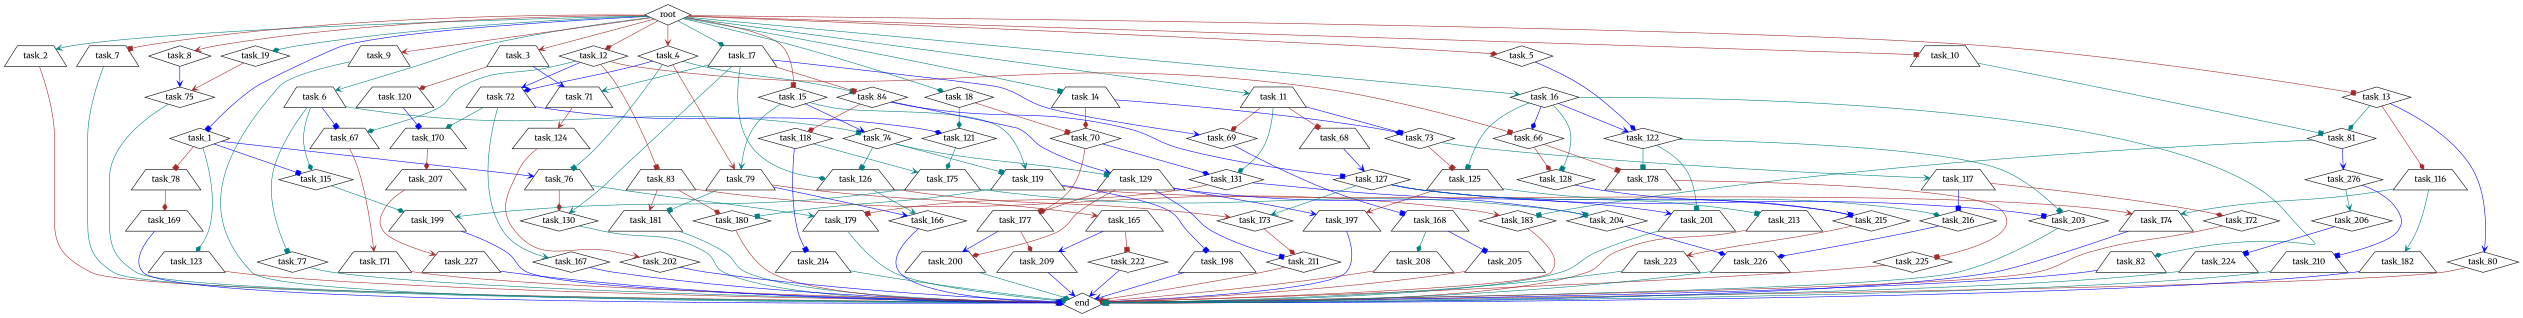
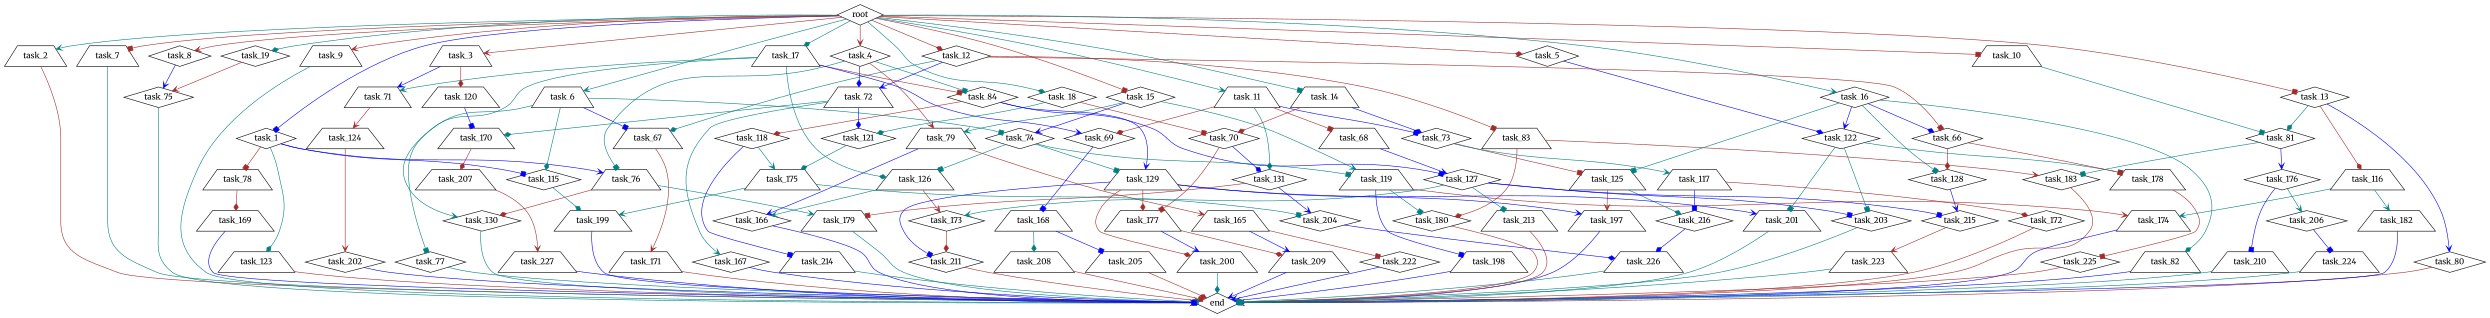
node "task_276": label "task_276" -> "task_176"
node "task_181": removed
